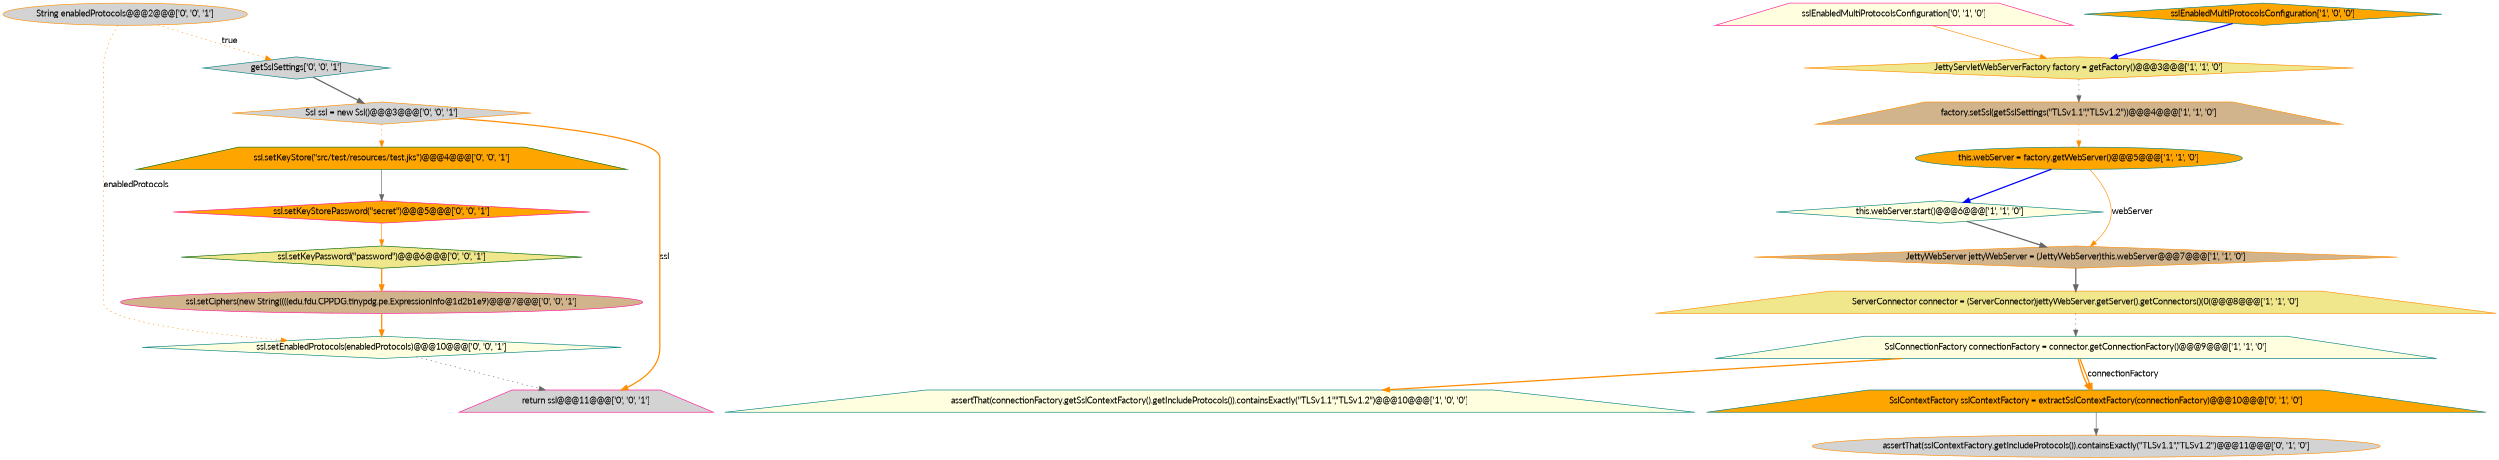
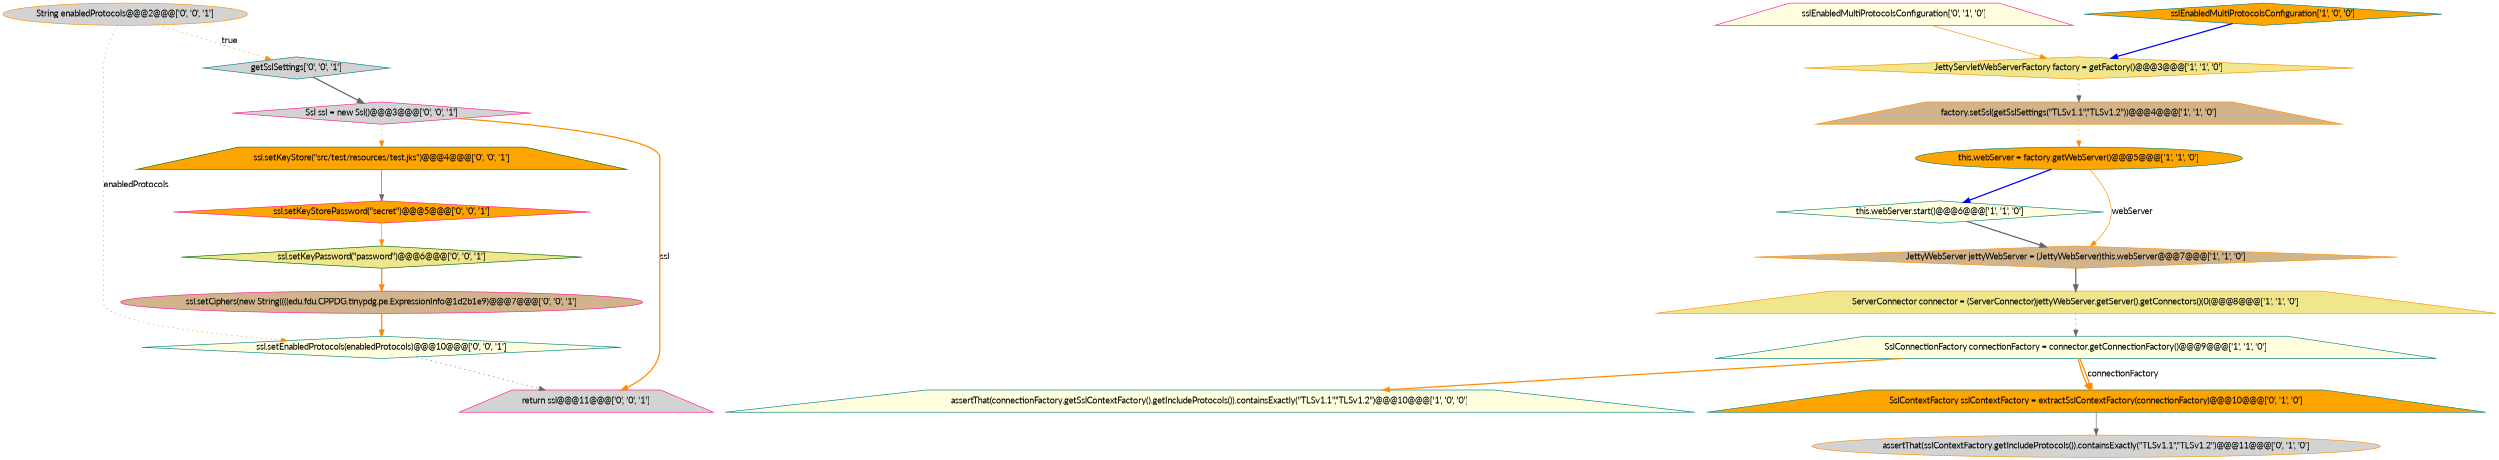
node "Ssl ssl = new Ssl()@@@3@@@['0', '0', '1']": color darkorange -> deeppink
